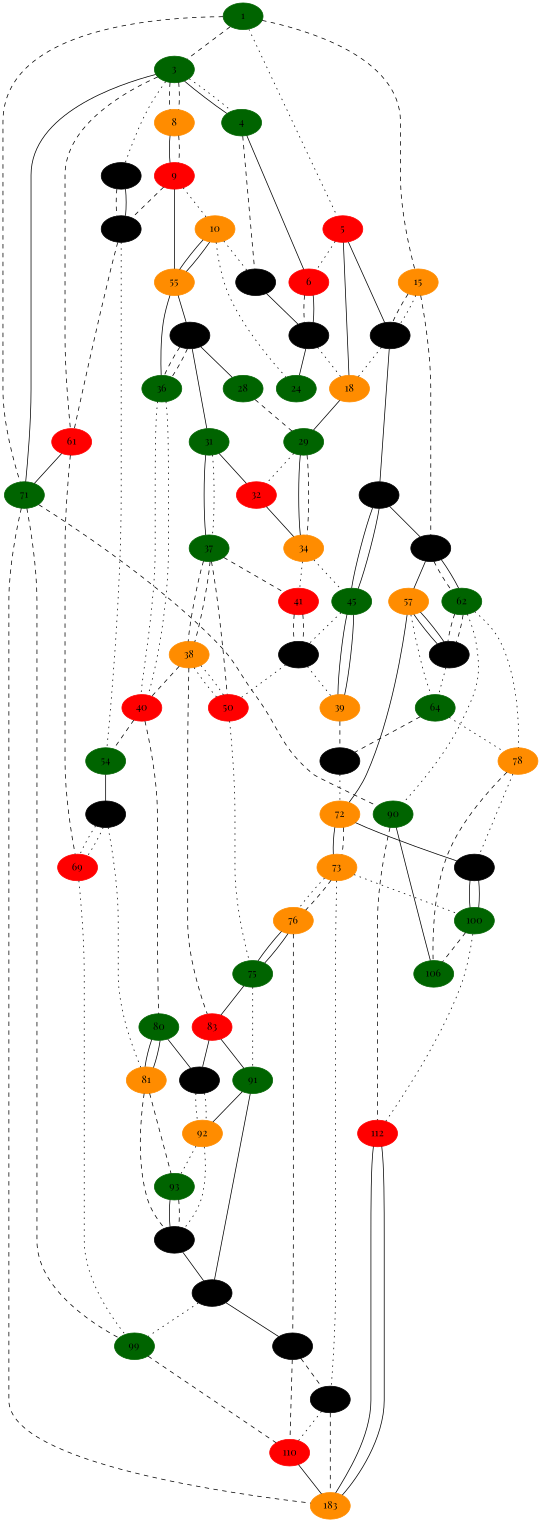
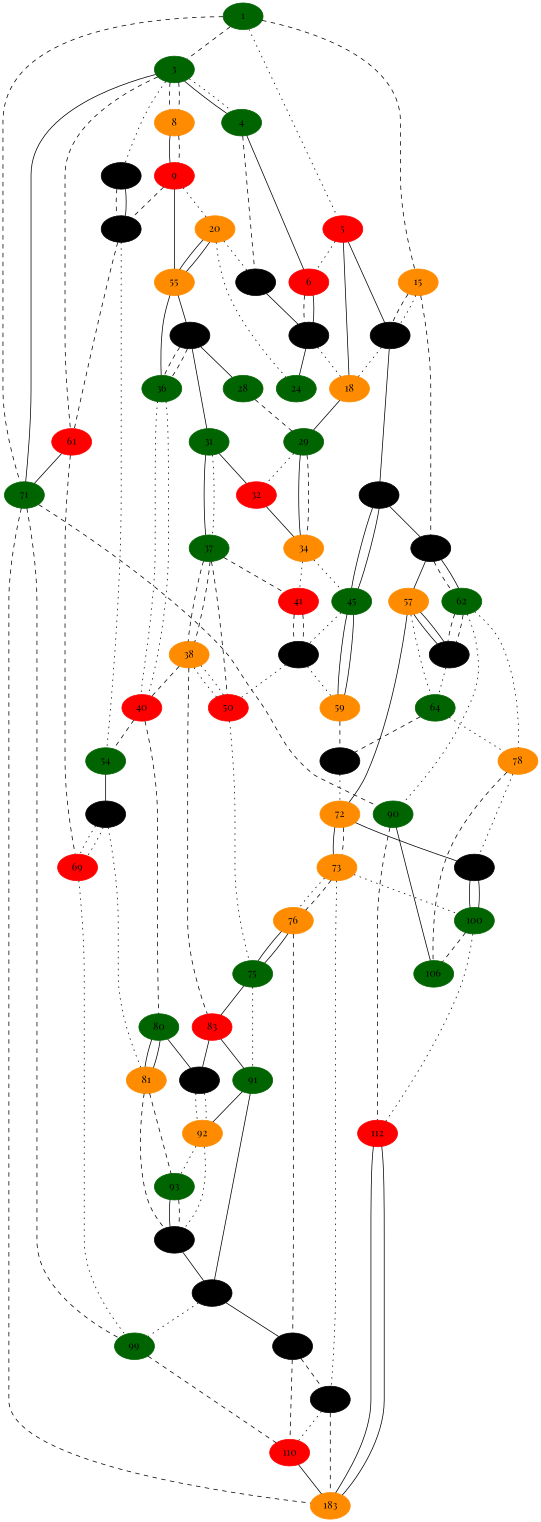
node "10": label "10" -> "20"
node "39": label "39" -> "59"
